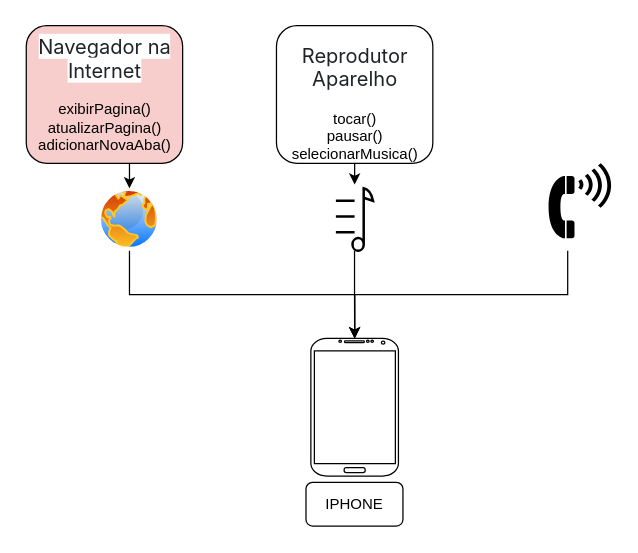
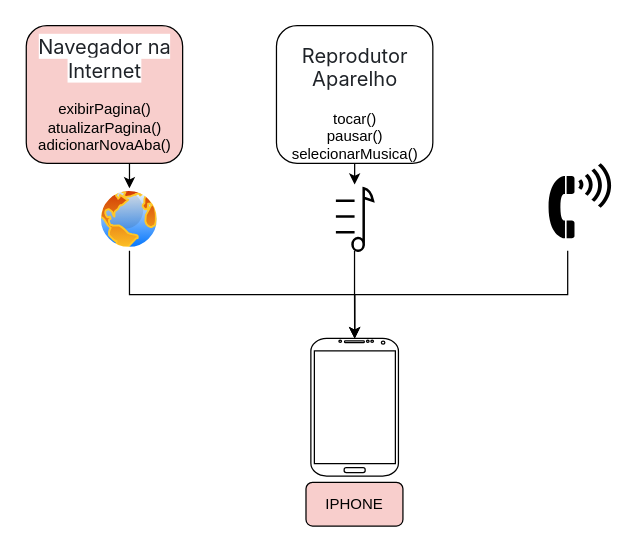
node "IPHONE": fillcolor #ffffff -> #f8cecc
